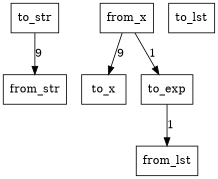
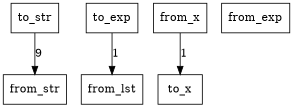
node "to_lst": removed
node "from_exp": added
edge "from_x" -> "to_exp": removed, label "1"
edge "from_x" -> "to_x": label "9" -> "1"
